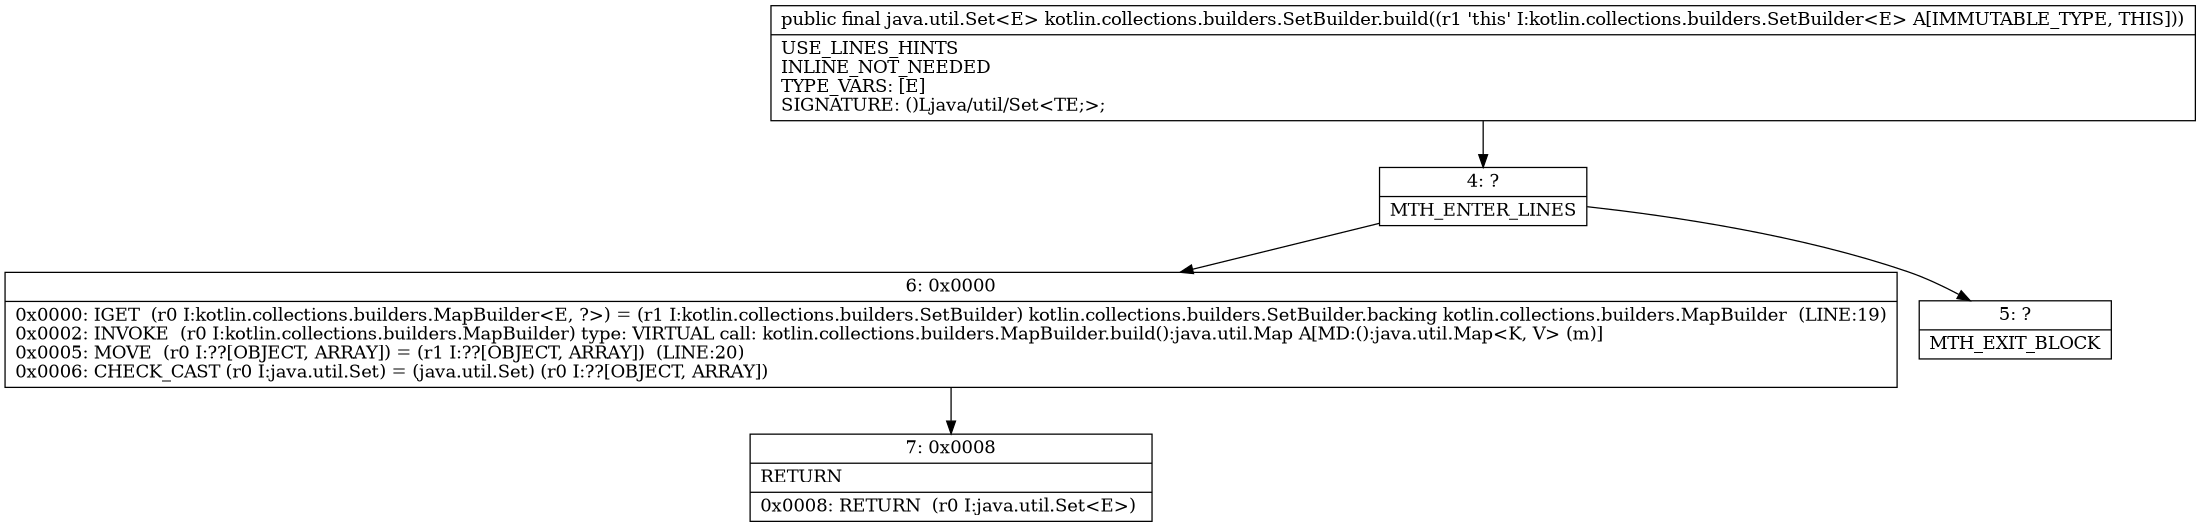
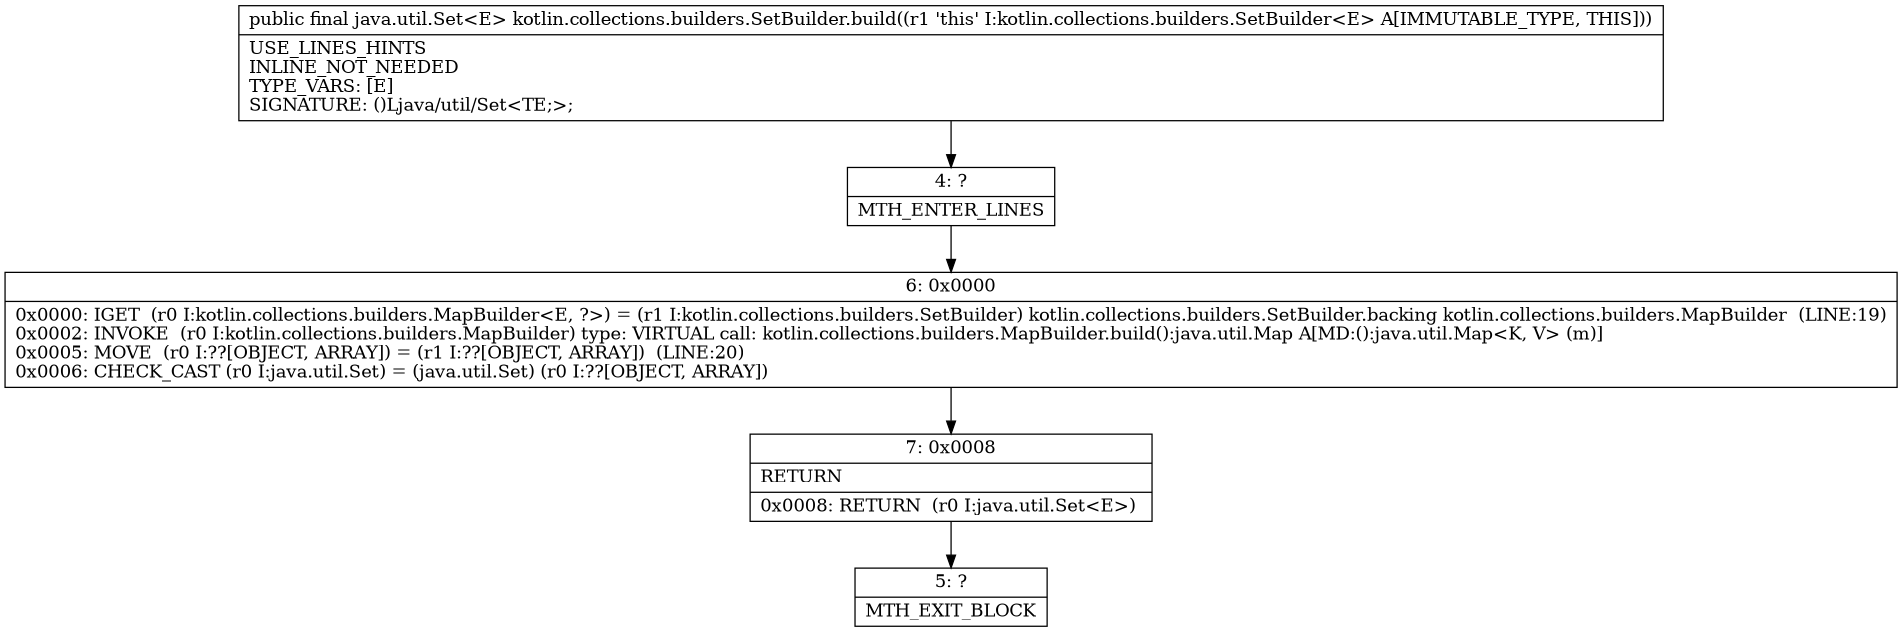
edge "4: ?" -> "5: ?": now "7: 0x0008" -> "5: ?"
